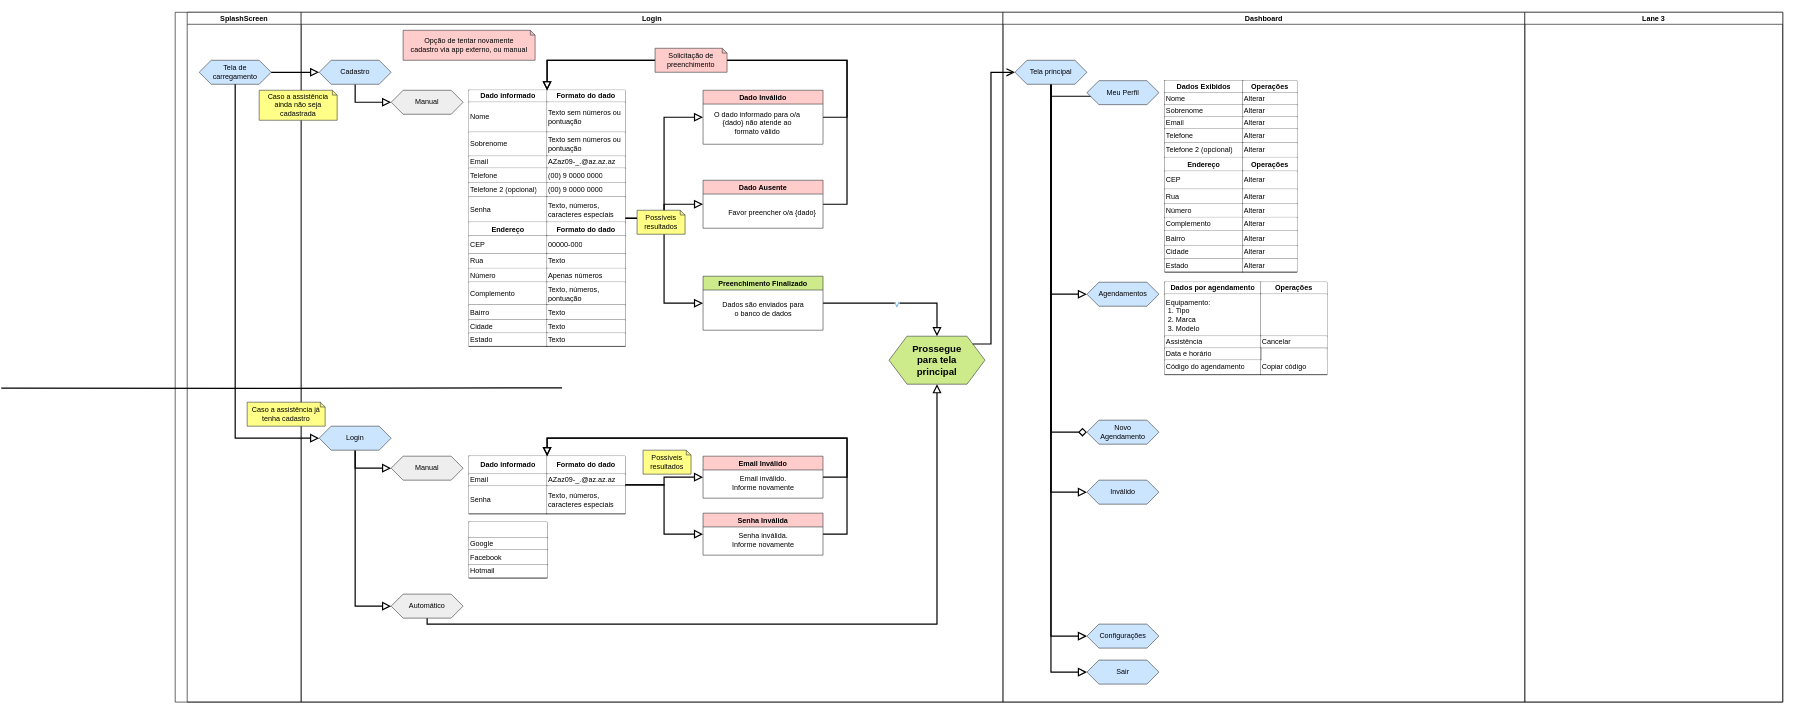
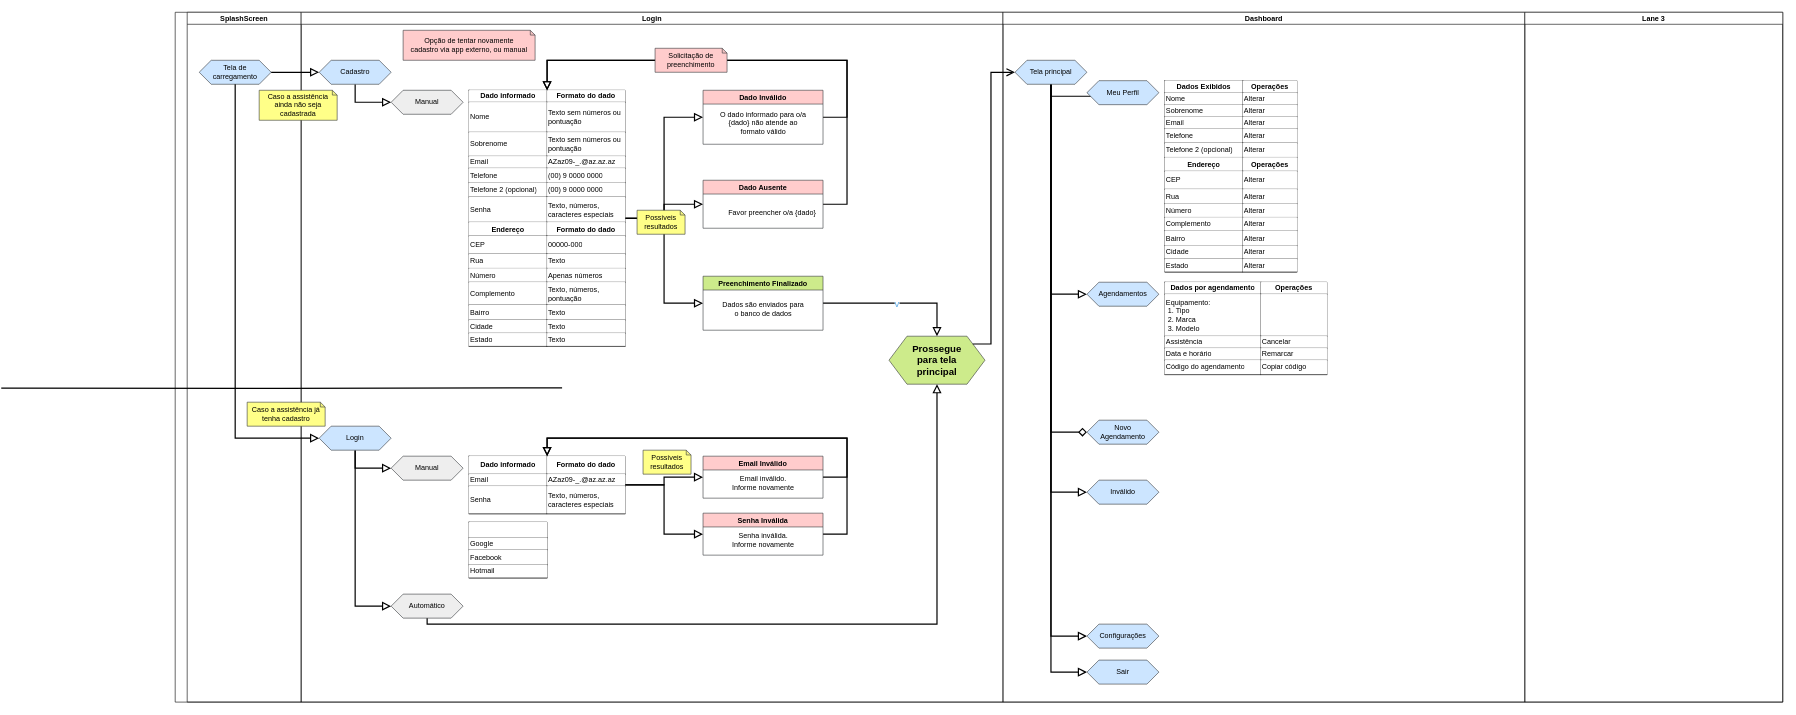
node "O dado informado para o/a {dado} não atende ao formato válido": moved (757, 123) -> (763, 123)
node "Remarcar": added
